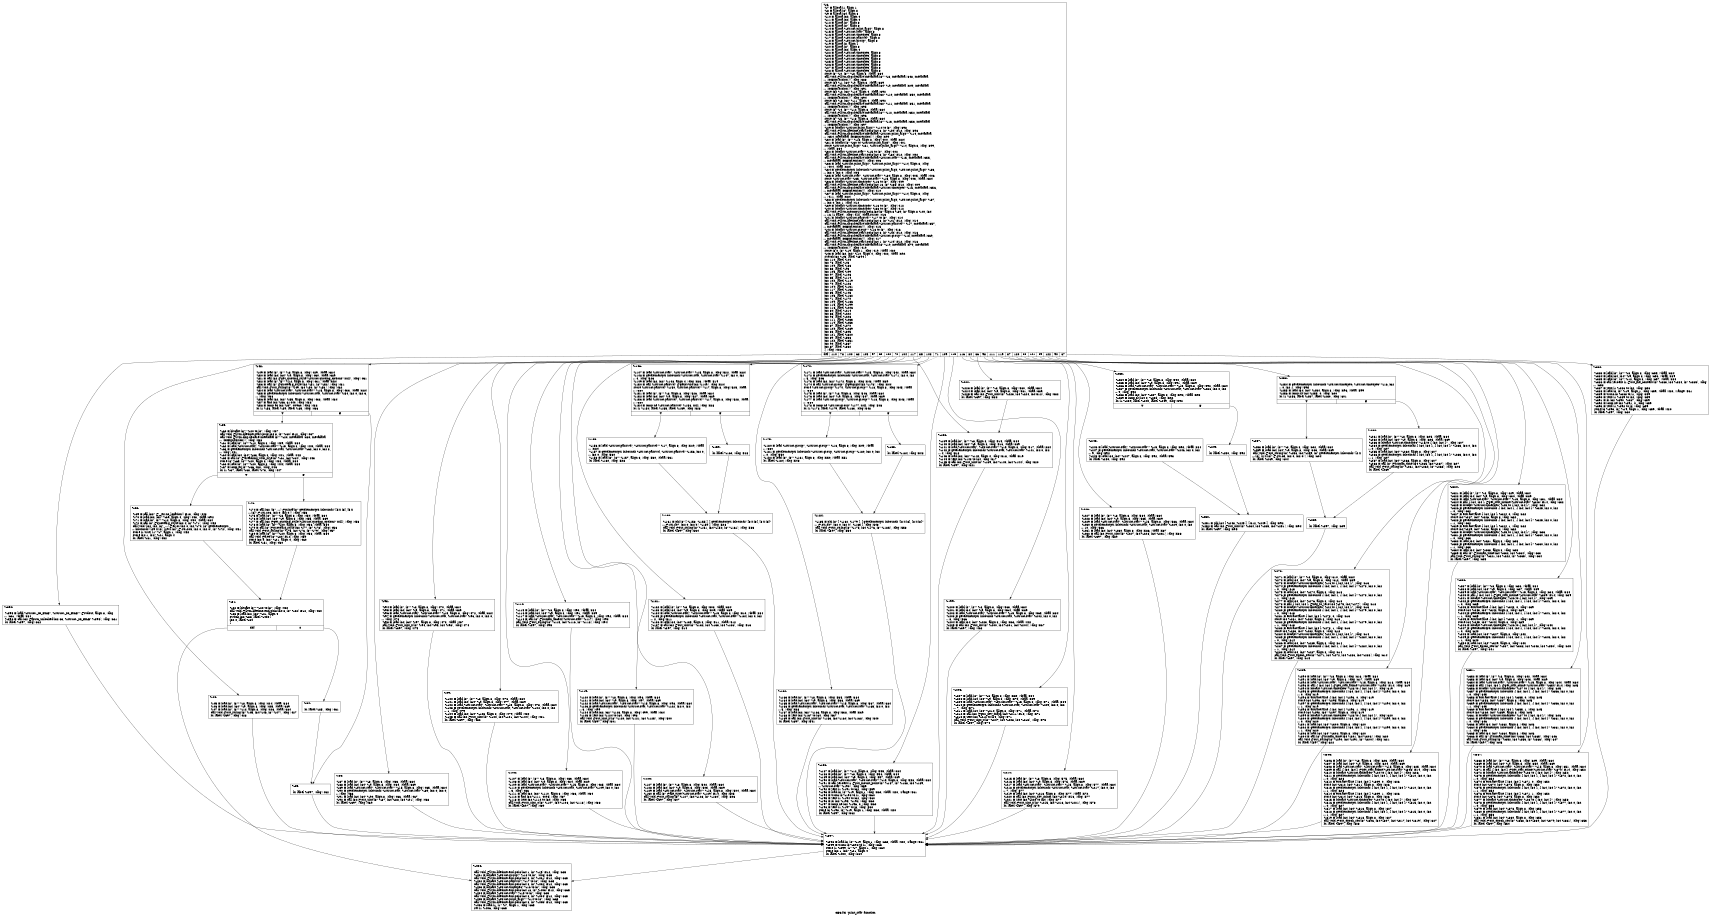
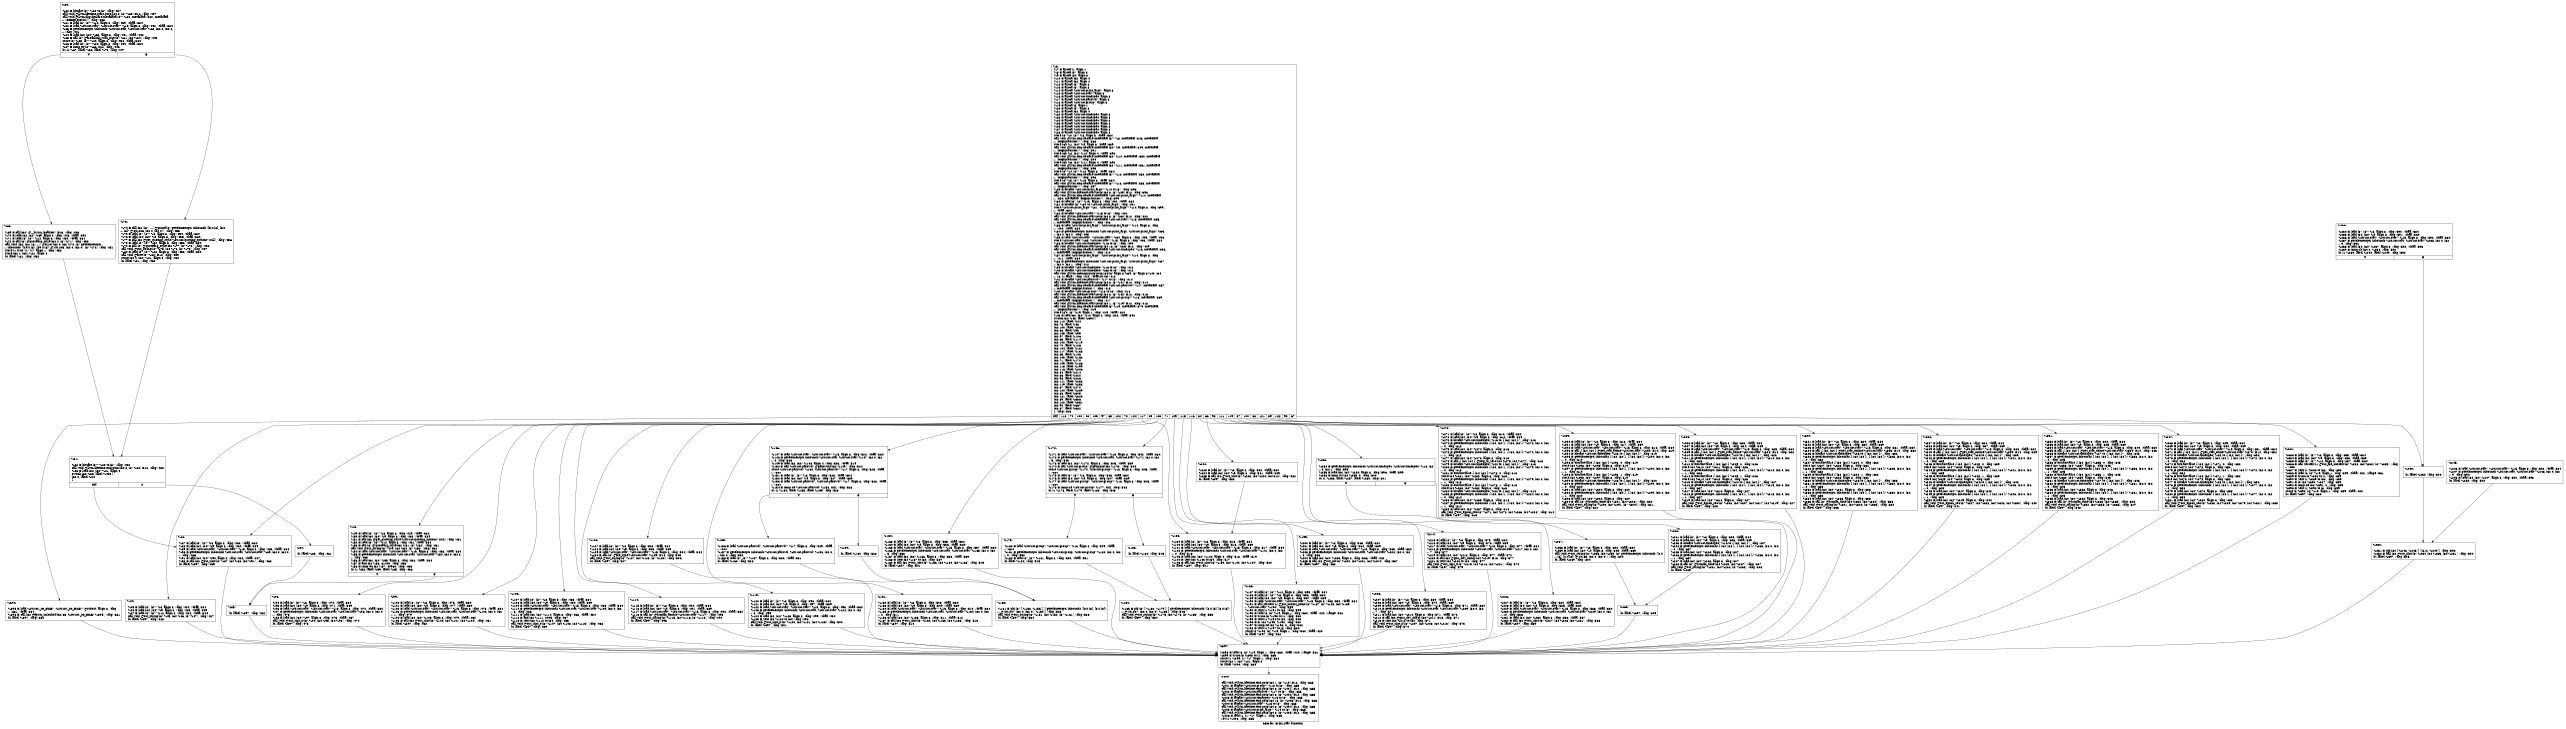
edge "%6:" -> "%233:": now "%6:" -> "%249:"
edge "%48:" -> "%59:": removed
edge "%81:" -> "%400:": now "%81:" -> "%86:"
